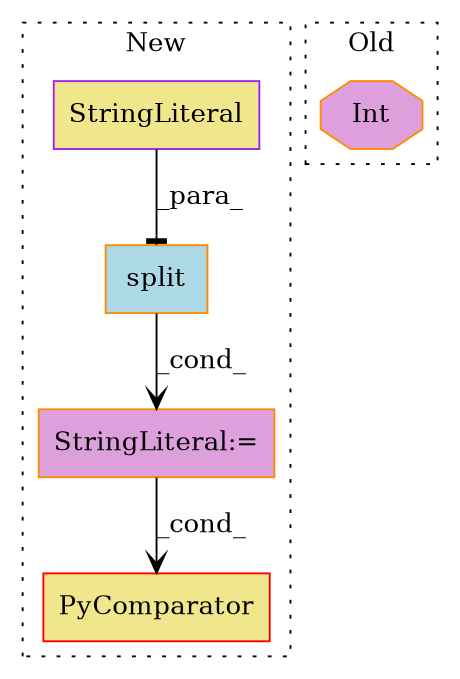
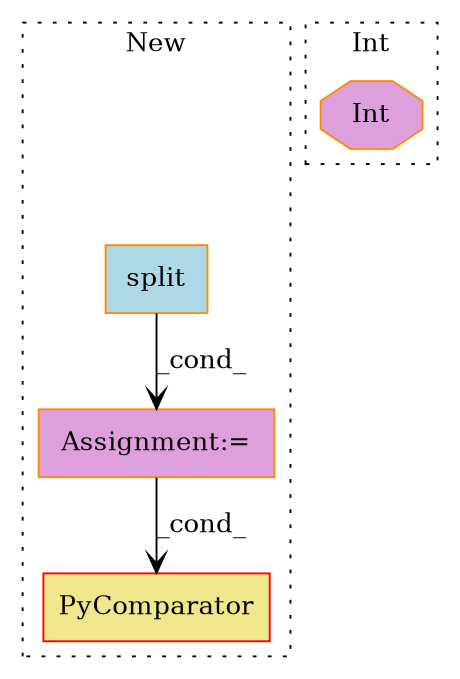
cluster "Old": label "Old" -> "Int"
node "StringLiteral": removed
node "StringLiteral:=": label "StringLiteral:=" -> "Assignment:="
